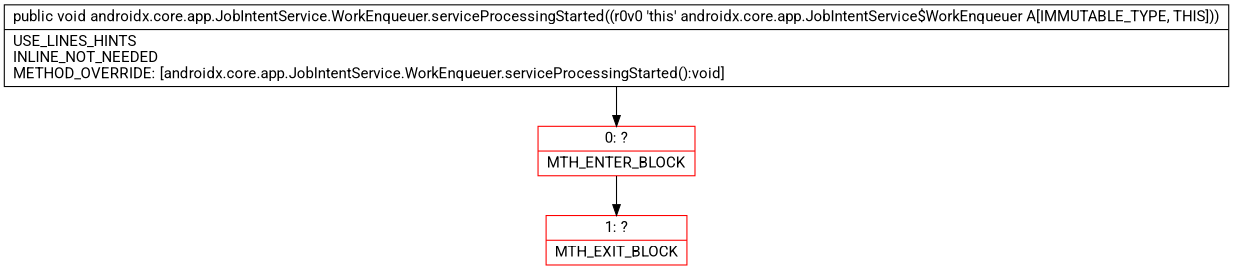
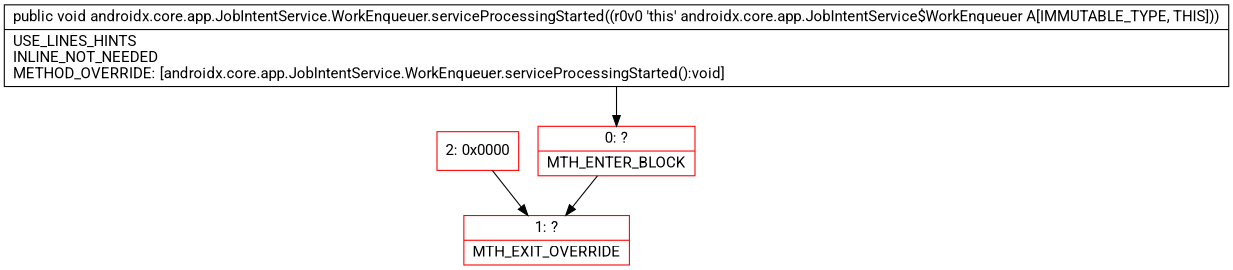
node "2: 0x0000": added
node "1: ?": text "MTH_EXIT_BLOCK" -> "MTH_EXIT_OVERRIDE"
